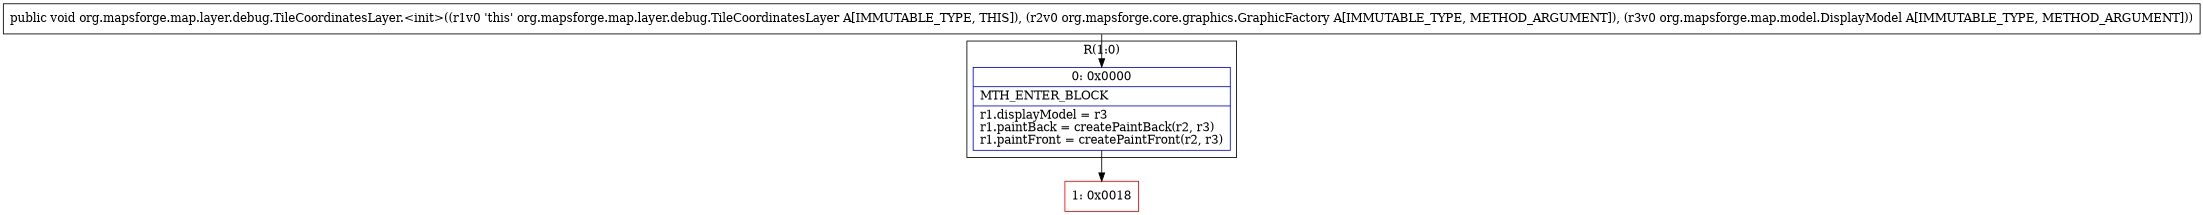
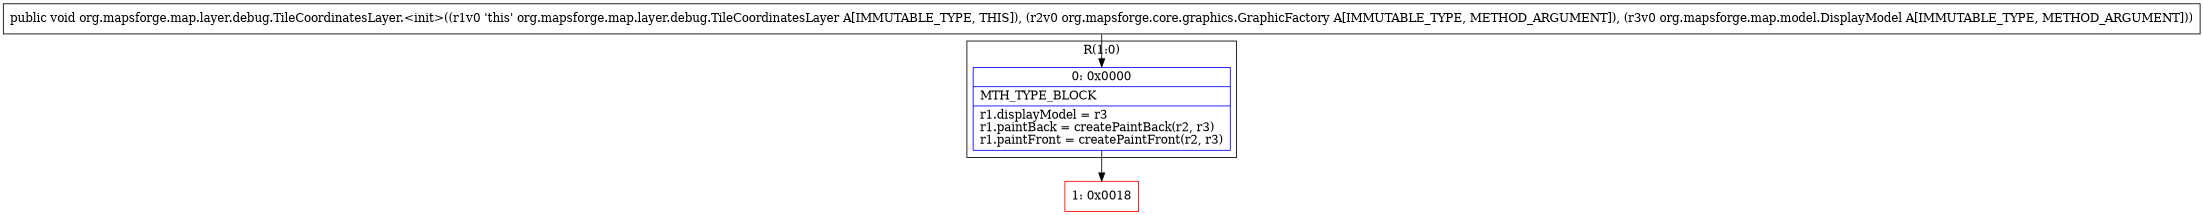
node "0: 0x0000": text "MTH_ENTER_BLOCK" -> "MTH_TYPE_BLOCK"
